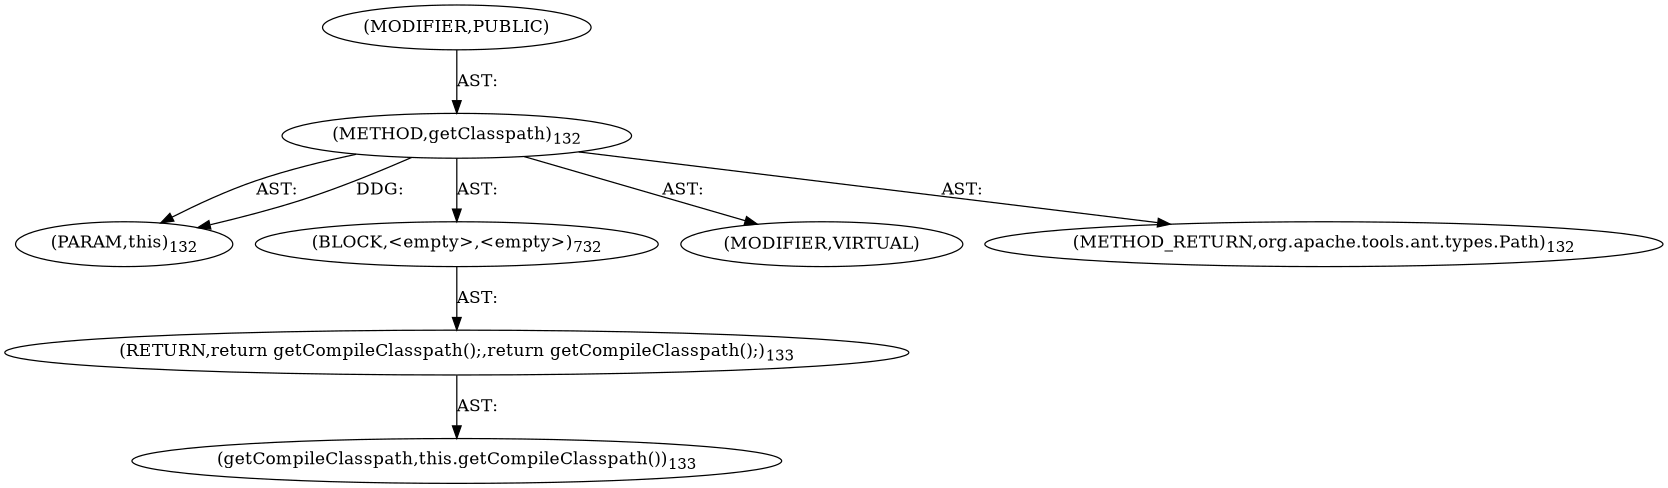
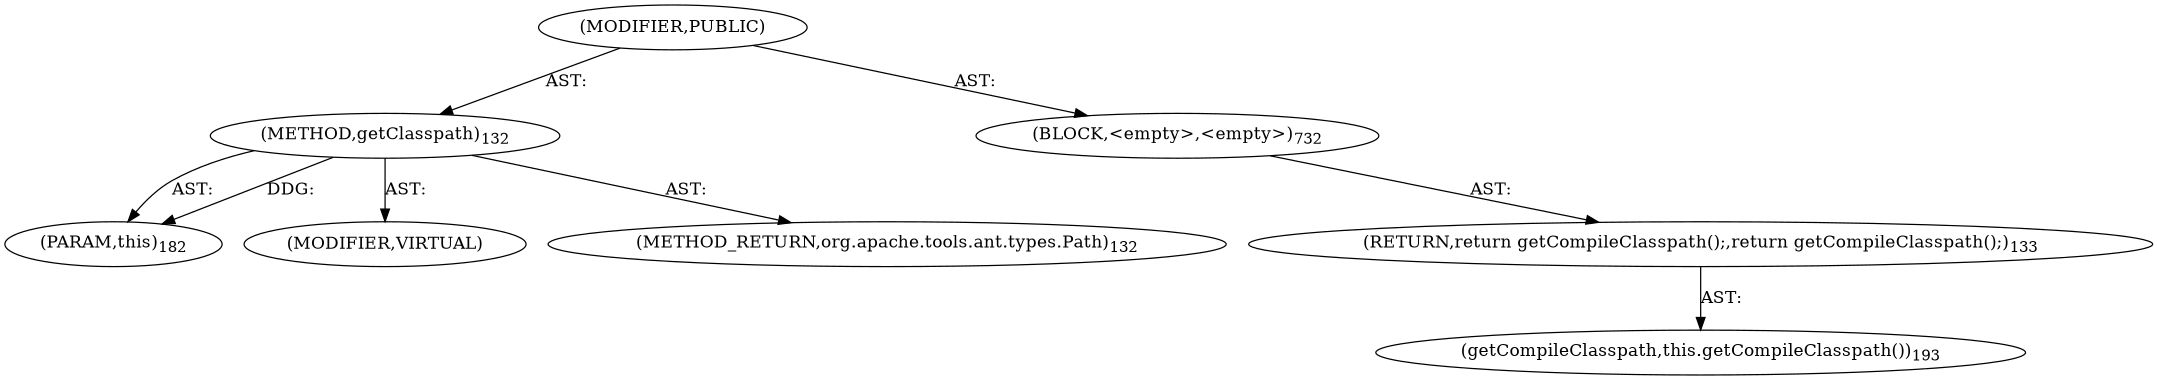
edge "(METHOD,getClasspath)" -> "(BLOCK,<empty>,<empty>)": now "(MODIFIER,PUBLIC)" -> "(BLOCK,<empty>,<empty>)"
node "(PARAM,this)": text "132" -> "182"
node "(getCompileClasspath,this.getCompileClasspath())": text "133" -> "193"
